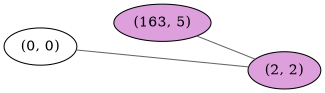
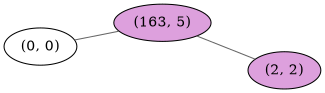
edge "(0, 0)" -- "(2, 2)": now "(0, 0)" -- "(163, 5)"
